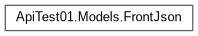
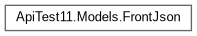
node "ApiTest01.Models.FrontJson": label "ApiTest01.Models.FrontJson" -> "ApiTest11.Models.FrontJson"
